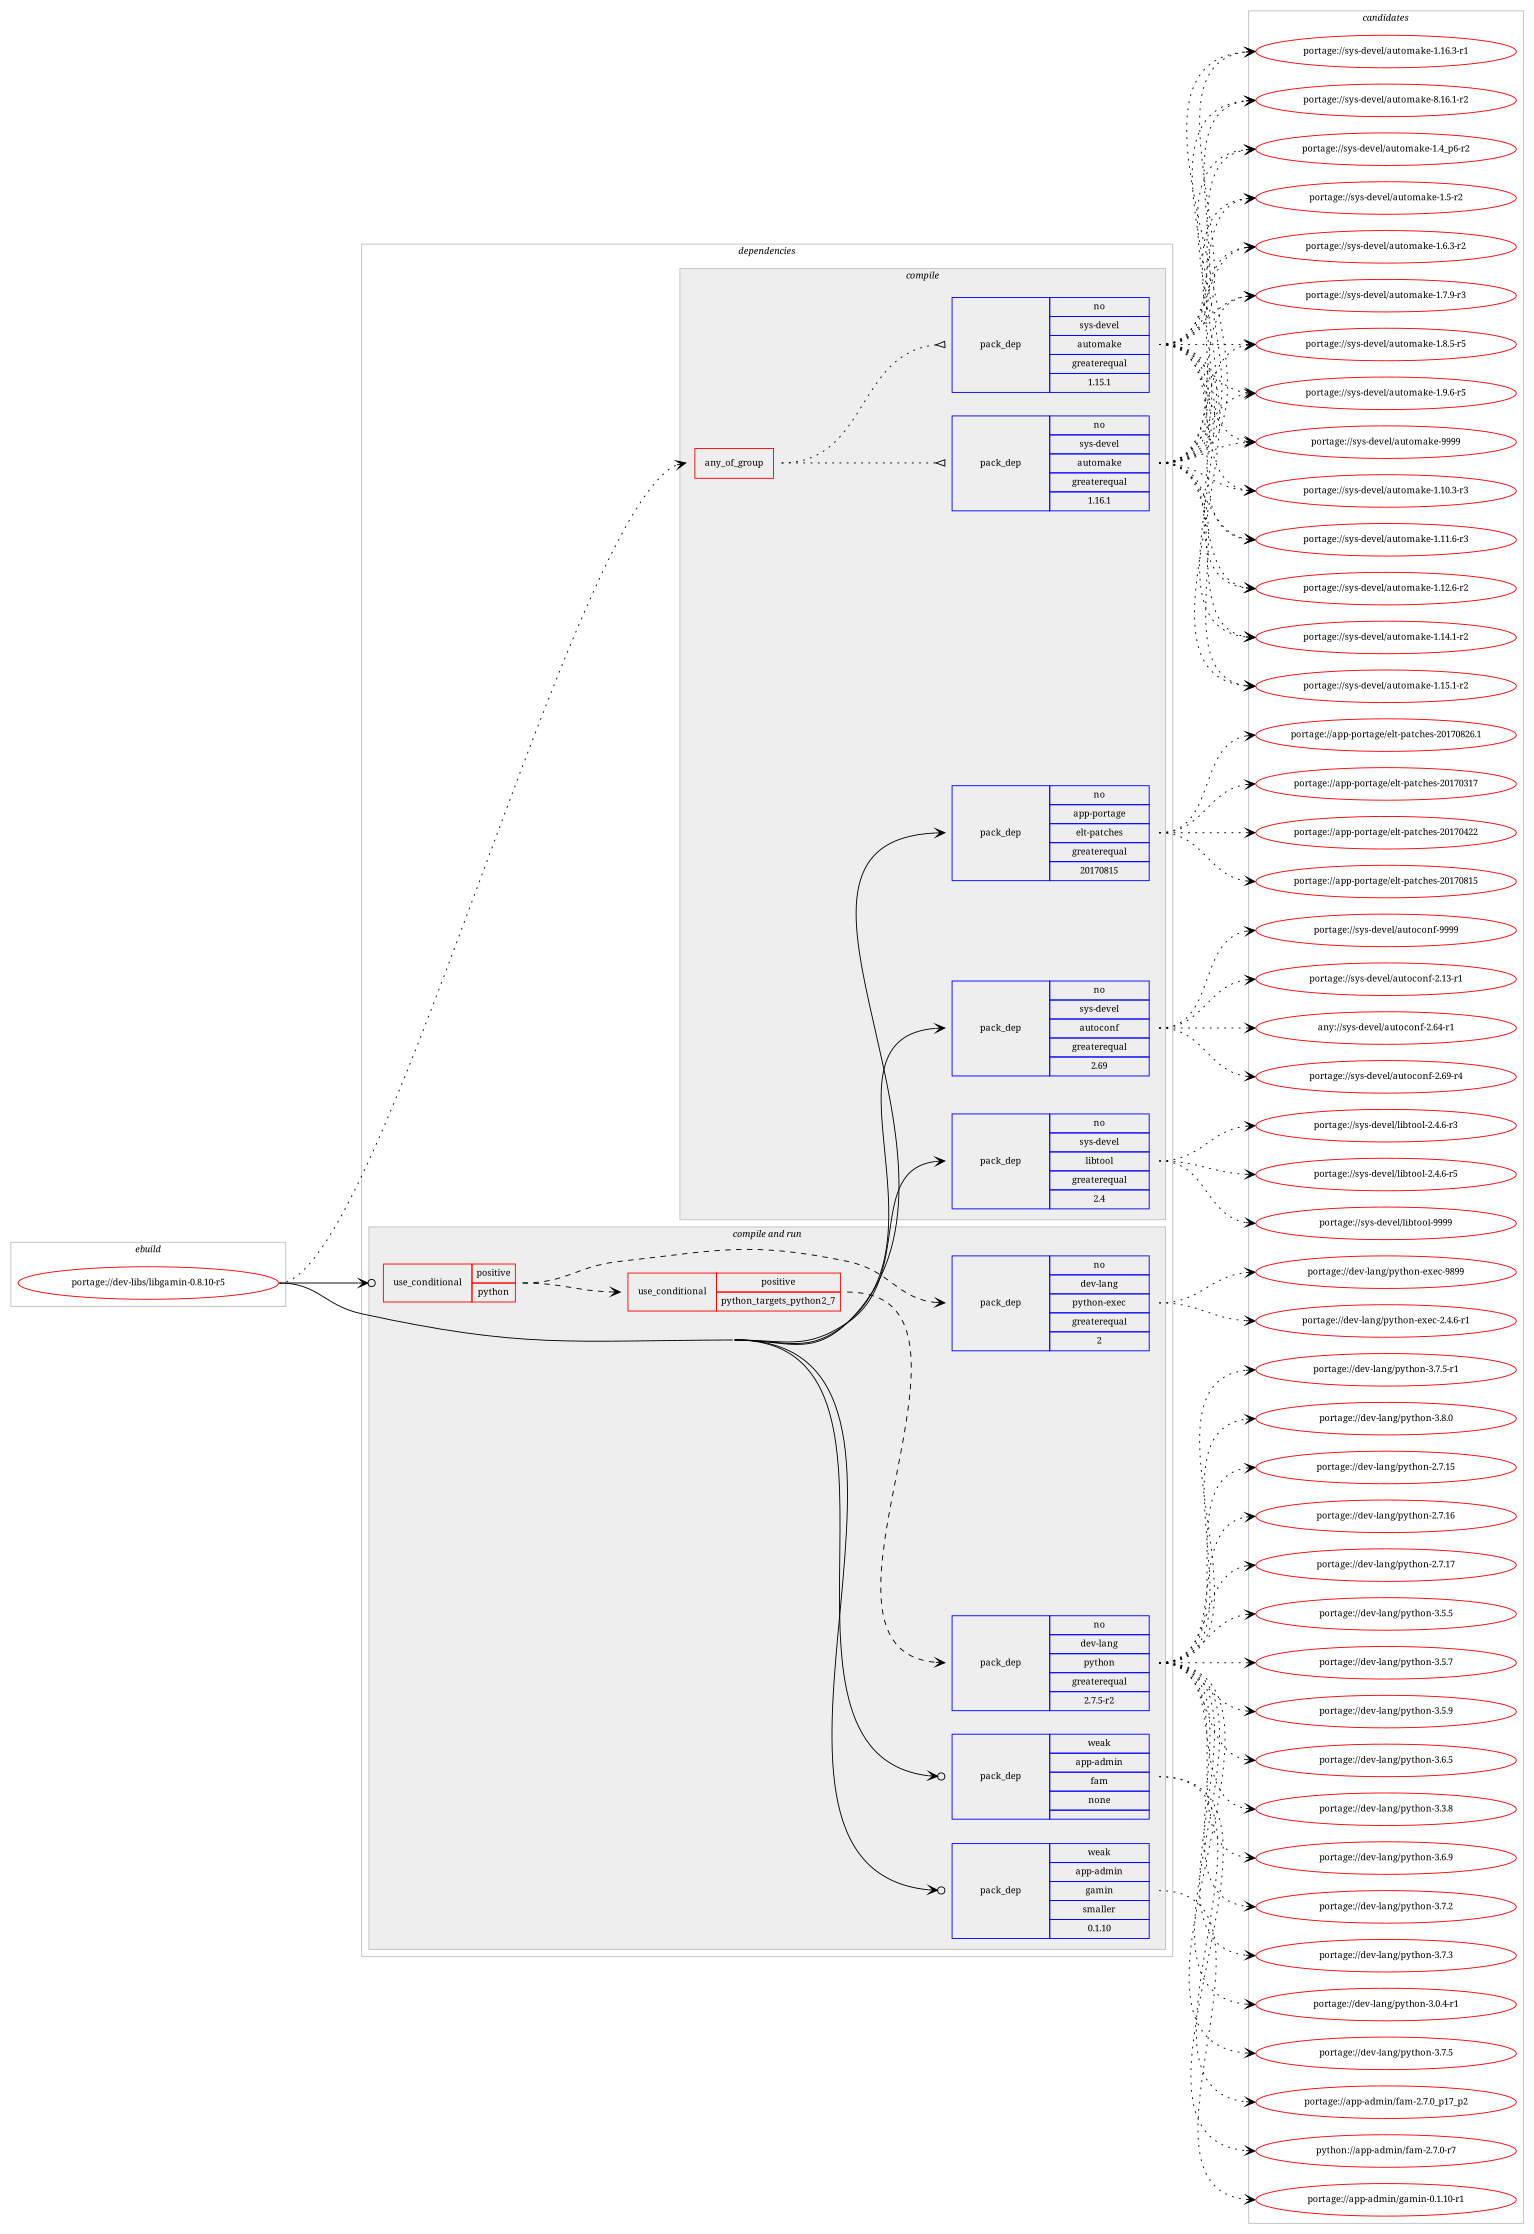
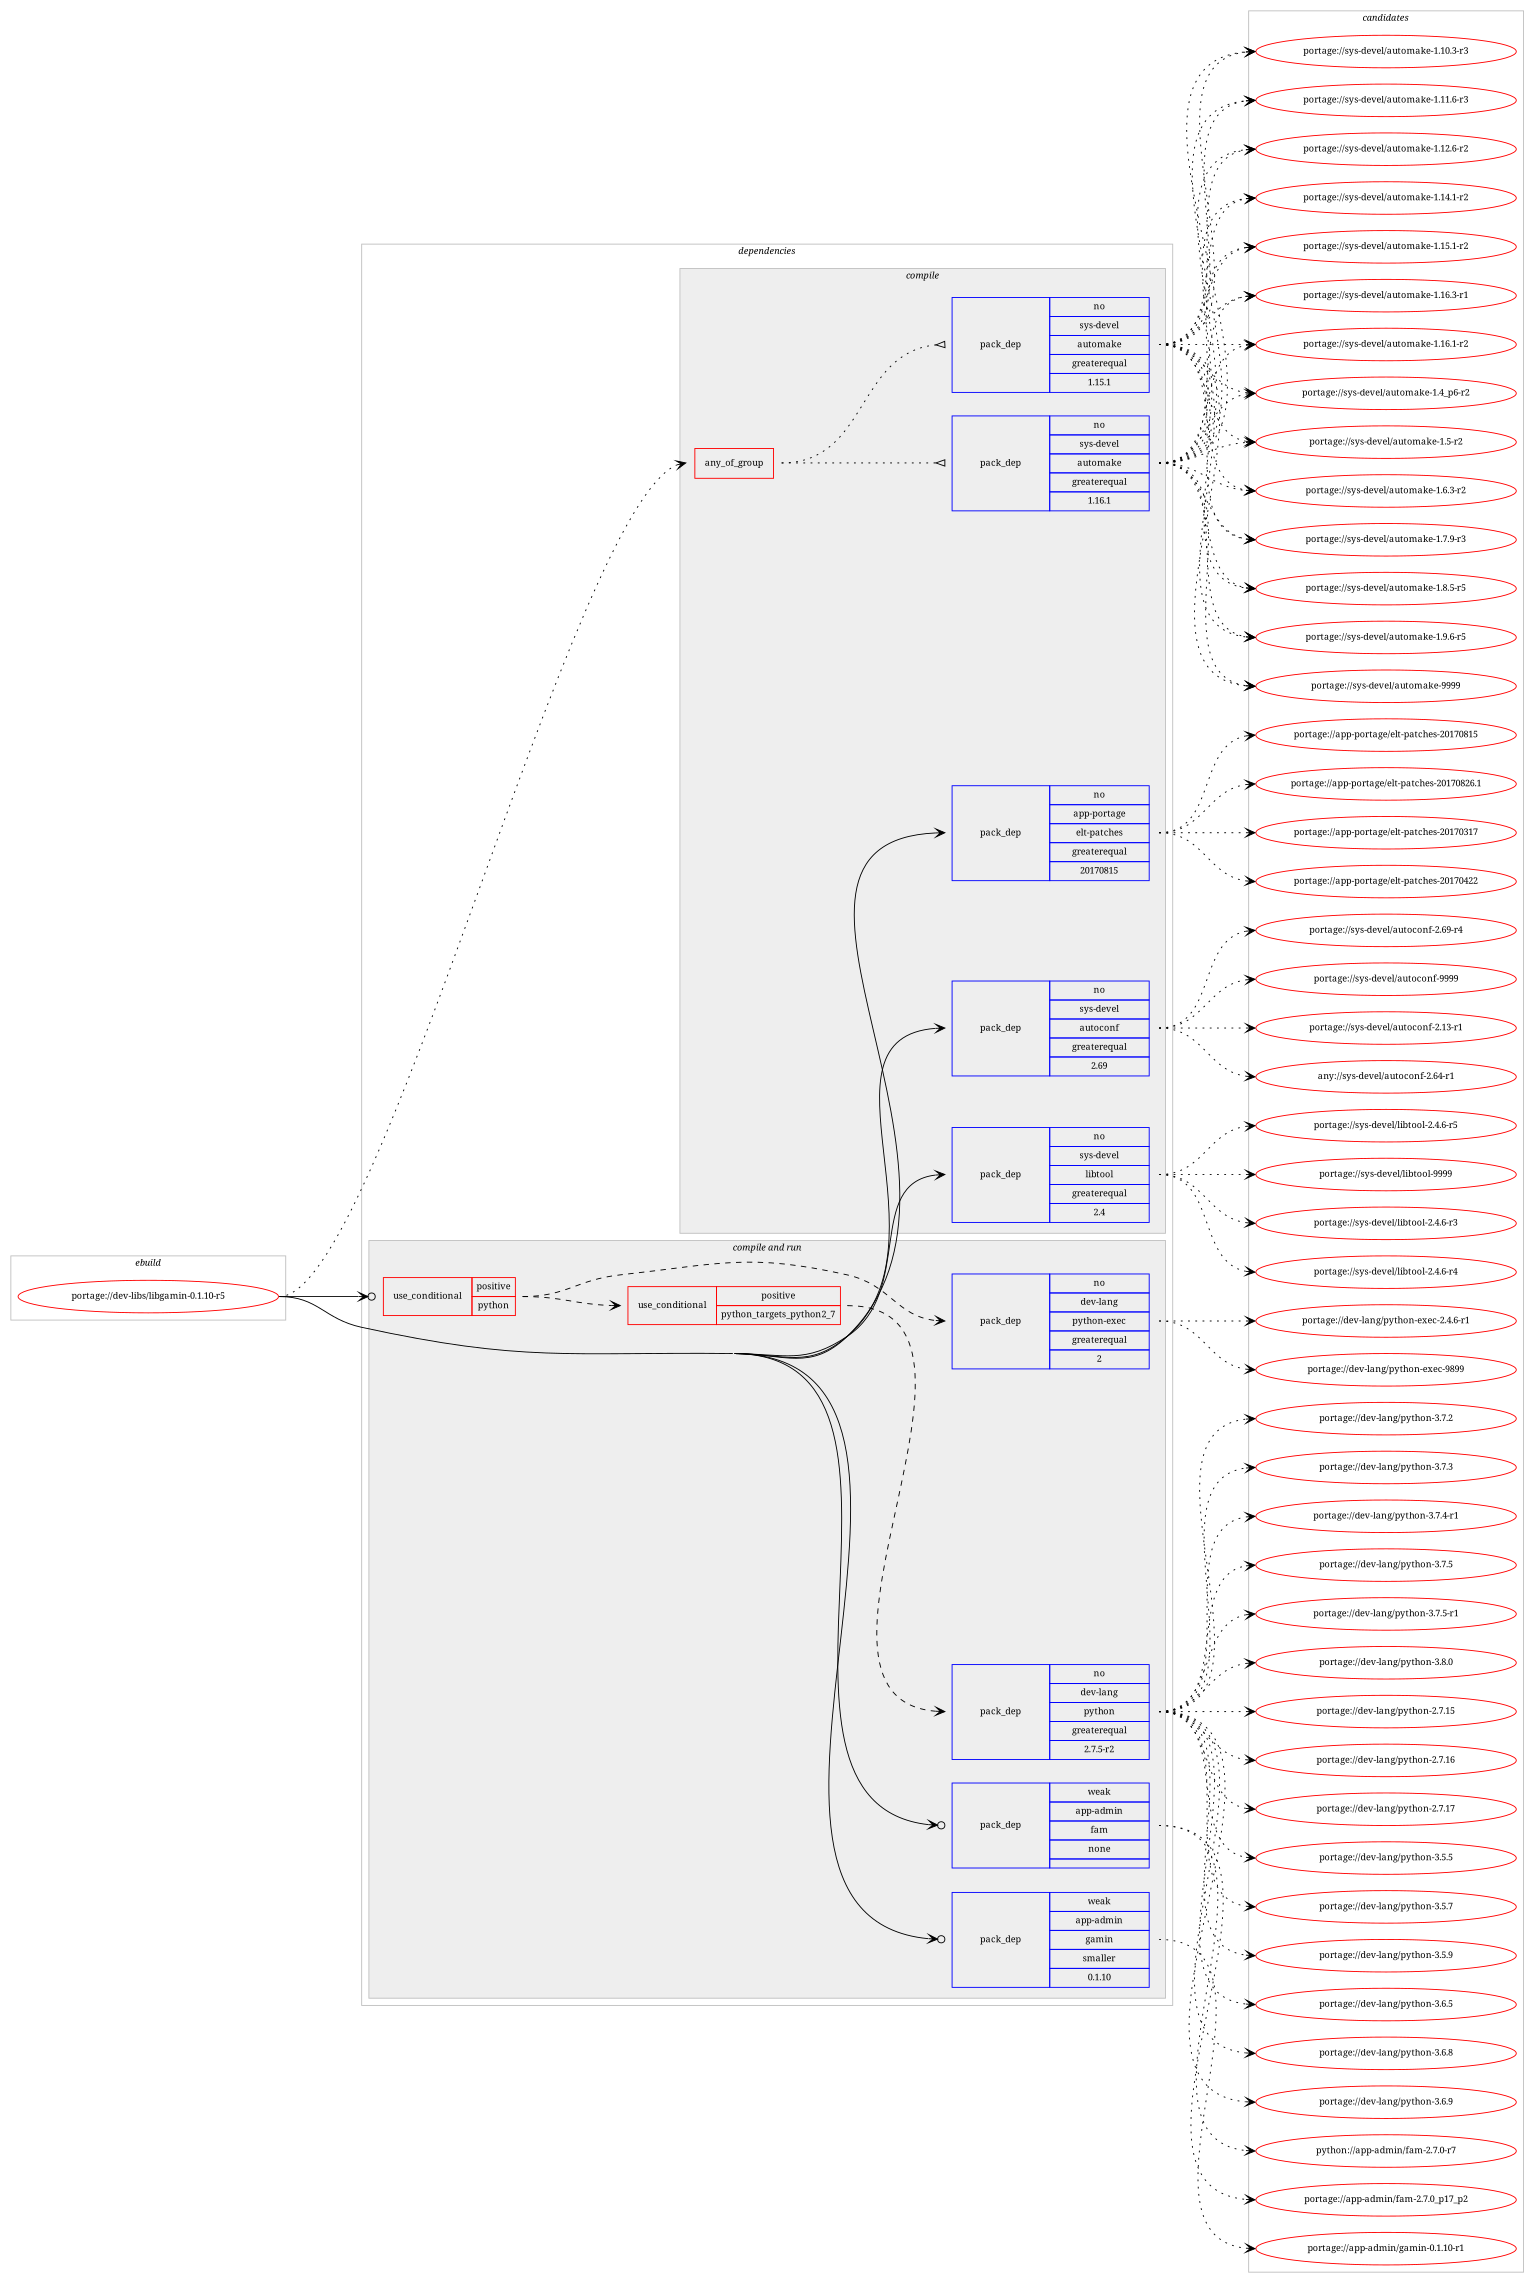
node "portage://sys-devel/automake-8.16.1-r2": label "portage://sys-devel/automake-8.16.1-r2" -> "portage://sys-devel/automake-1.16.1-r2"
node "portage://sys-devel/libtool-2.4.6-r4": added
node "portage://dev-libs/libgamin-0.8.10-r5": label "portage://dev-libs/libgamin-0.8.10-r5" -> "portage://dev-libs/libgamin-0.1.10-r5"
node "portage://dev-lang/python-3.3.8": label "portage://dev-lang/python-3.3.8" -> "portage://dev-lang/python-3.6.8"
node "portage://dev-lang/python-3.0.4-r1": label "portage://dev-lang/python-3.0.4-r1" -> "portage://dev-lang/python-3.7.4-r1"
